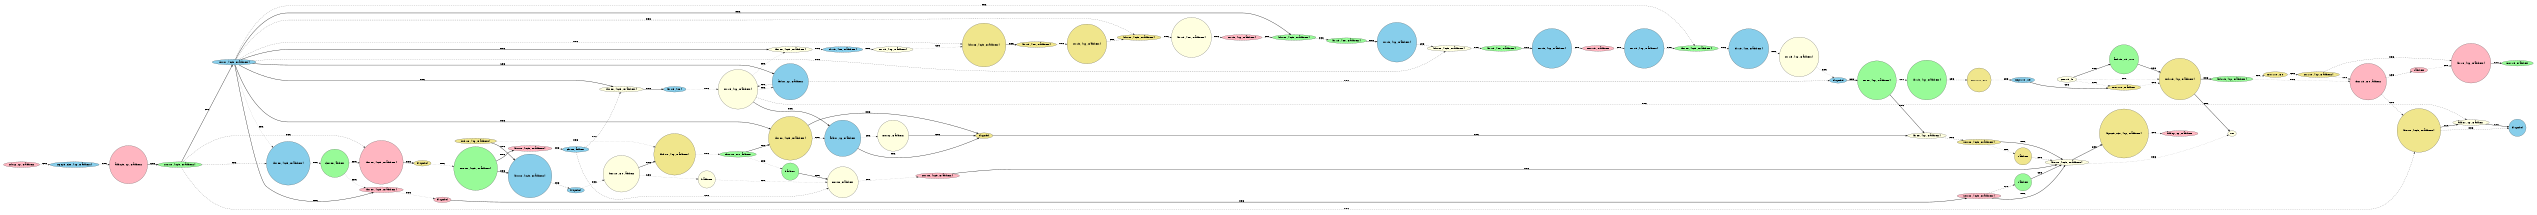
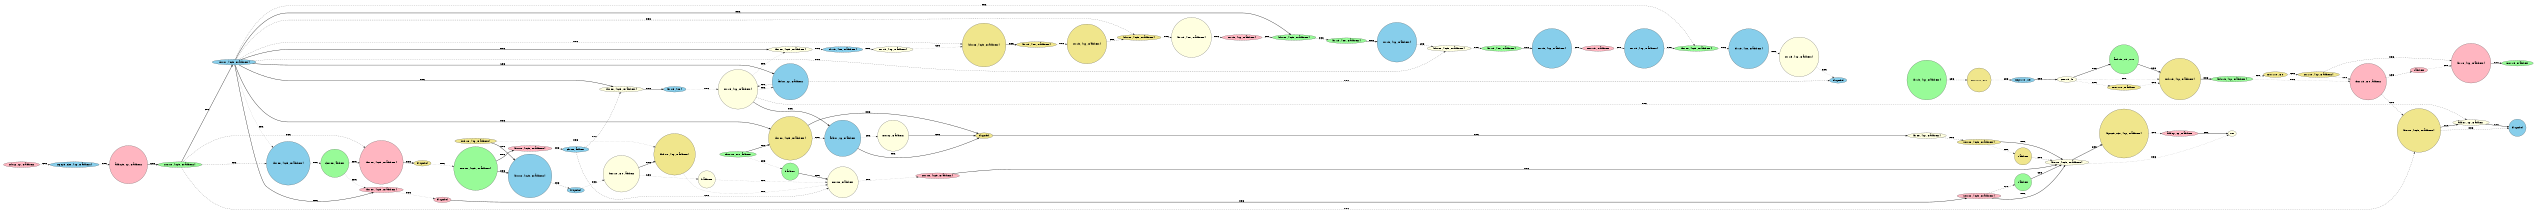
node "str x0 , [ sp , # address ]": removed
edge "cmp w10 , w9" -> "mov w10 , # address": now "cmp w10 , w9" -> "cset w9 , le"
edge "strb w9 , [ sp , # address ]" -> "ret": now "add sp , sp , # address" -> "ret"
edge "ldrb w8 , [ sp , # address ]" -> "tbnz w8 , # 0 , address": now "ldrb w8 , [ sp , # address ]" -> "mov x8 , # address"
